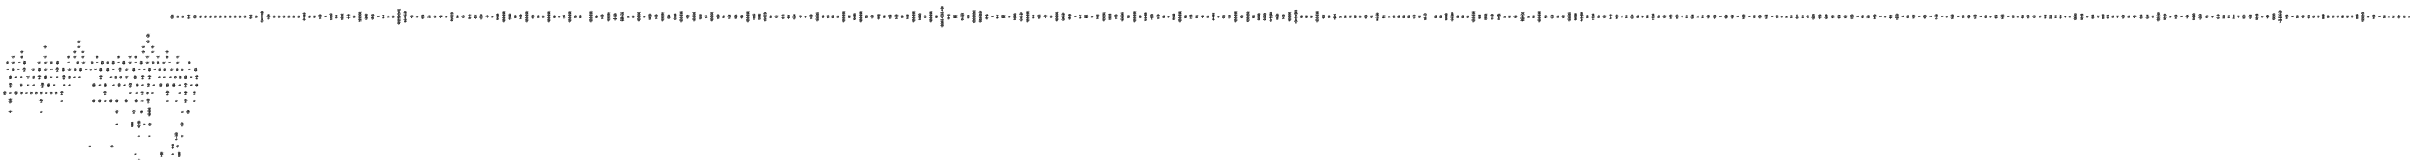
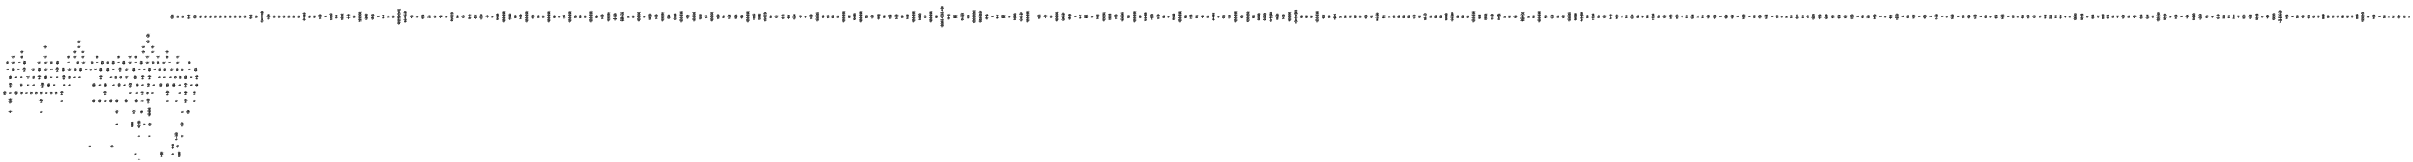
node "# 0xcb5 JUMPDEST PUSHX Data JUMPI": added
node "# 0x1a27 JUMPDEST SLOAD EQ ISZERO PUSHX Data JUMPI": removed
node "# 0x2549 JUMPDEST PUSHX Data JUMP": added
